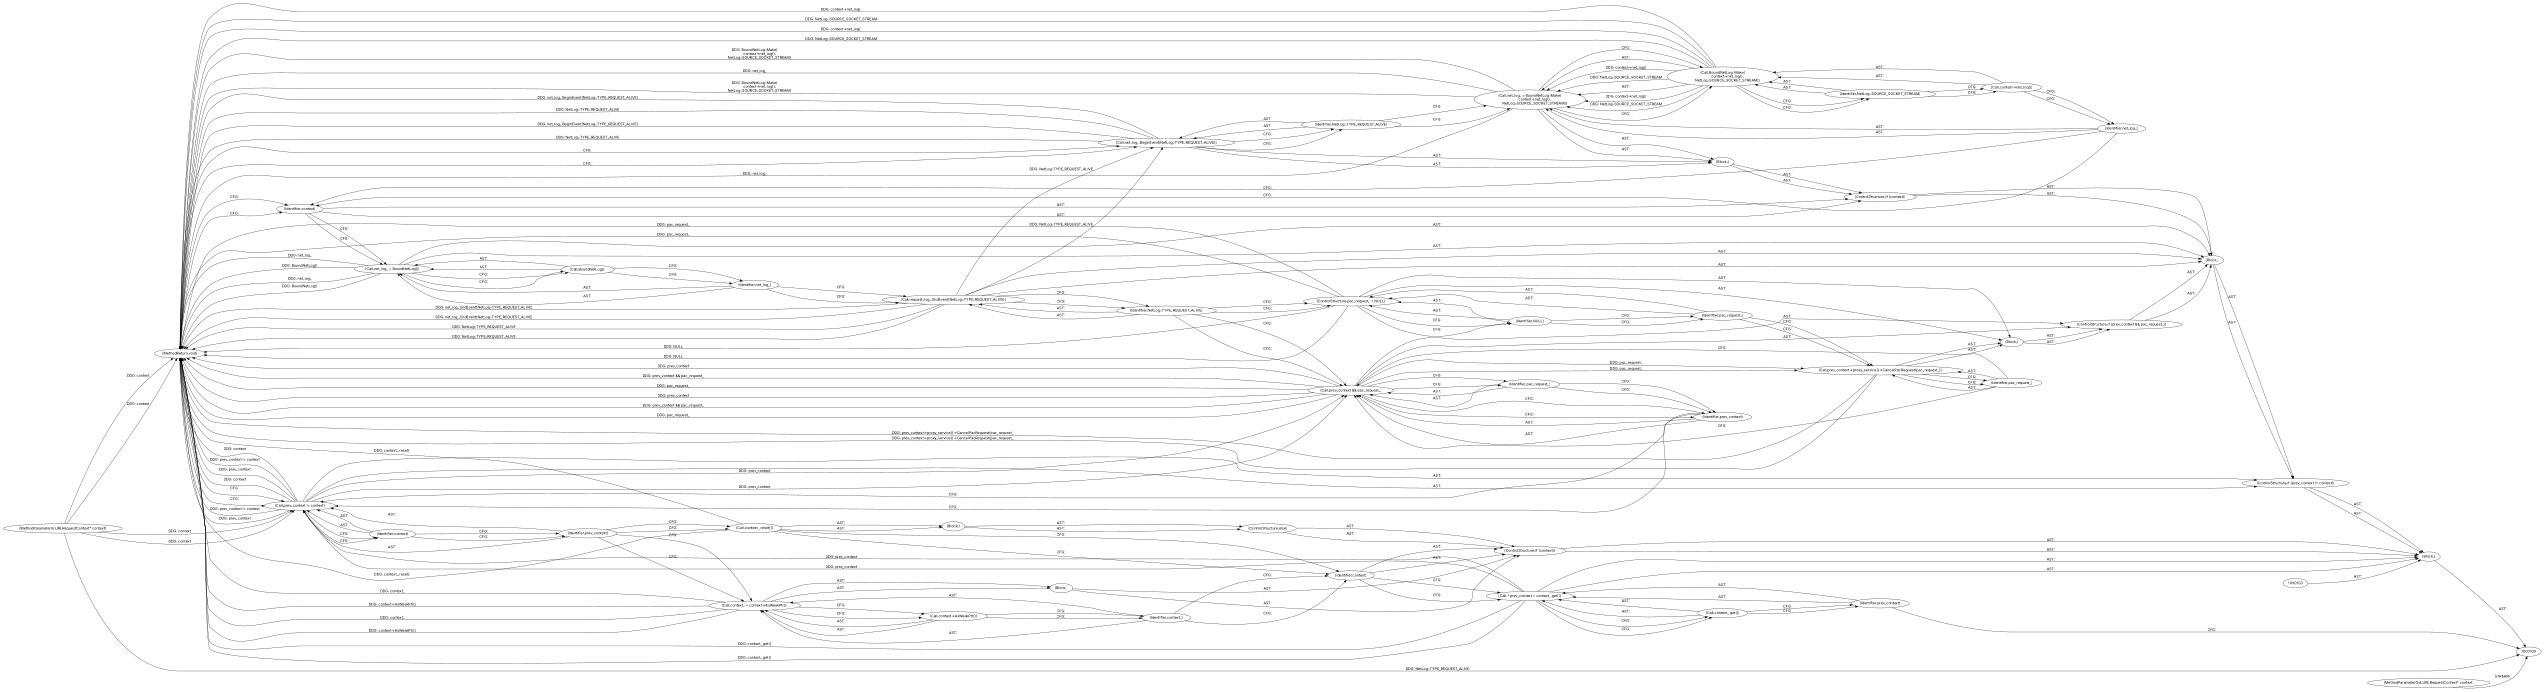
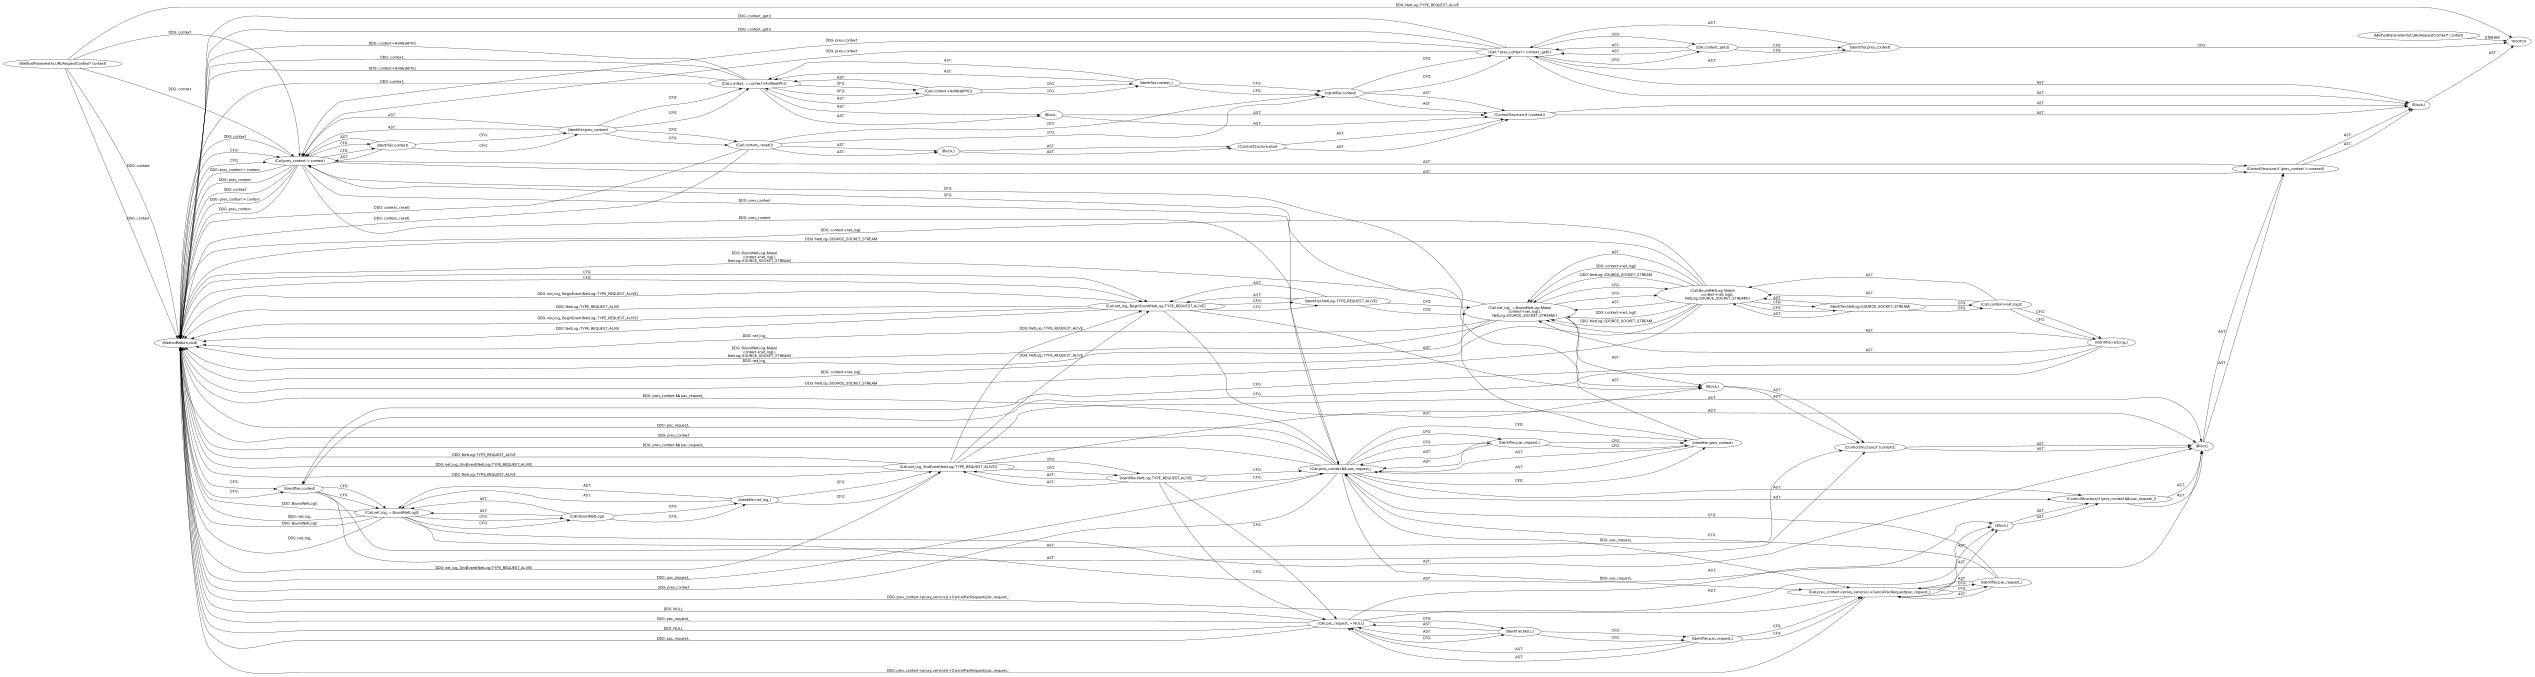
node "(Call,request_log_.EndEvent(NetLog::TYPE_REQUEST_ALIVE))": label "(Call,request_log_.EndEvent(NetLog::TYPE_REQUEST_ALIVE))" -> "(Call,net_log_.EndEvent(NetLog::TYPE_REQUEST_ALIVE))"
node "(ControlStructure,pac_request_ = NULL)": label "(ControlStructure,pac_request_ = NULL)" -> "(Call,pac_request_ = NULL)"
node "1000103": removed
